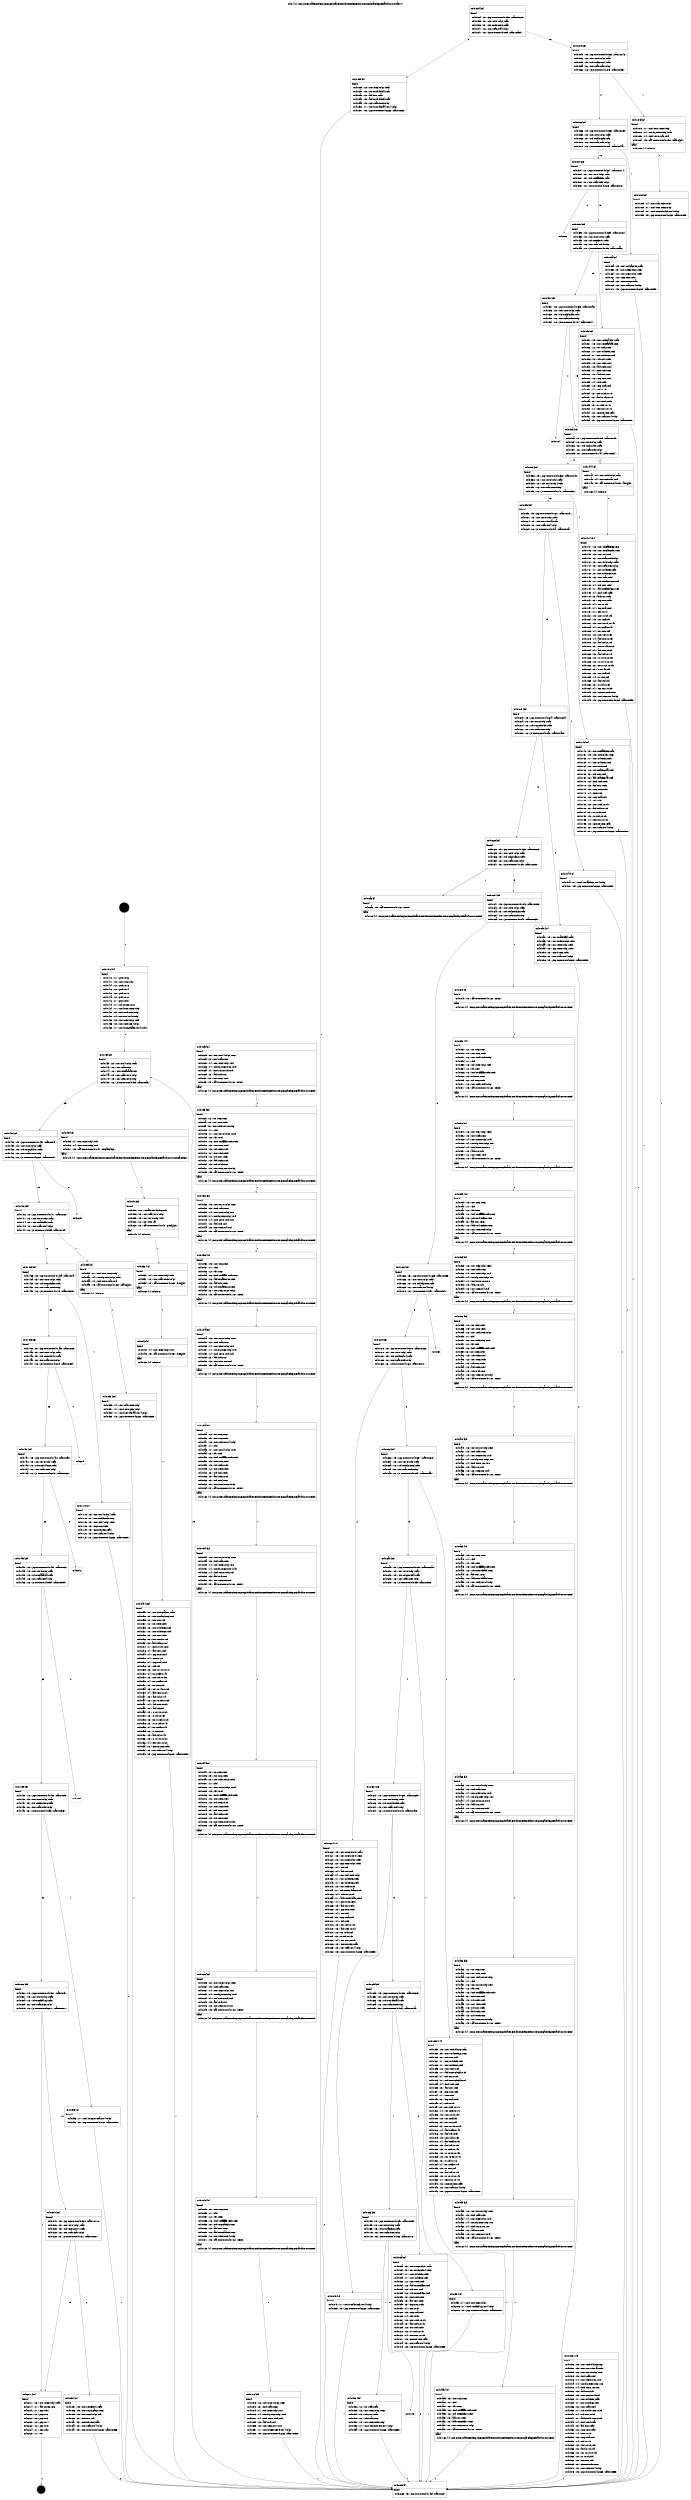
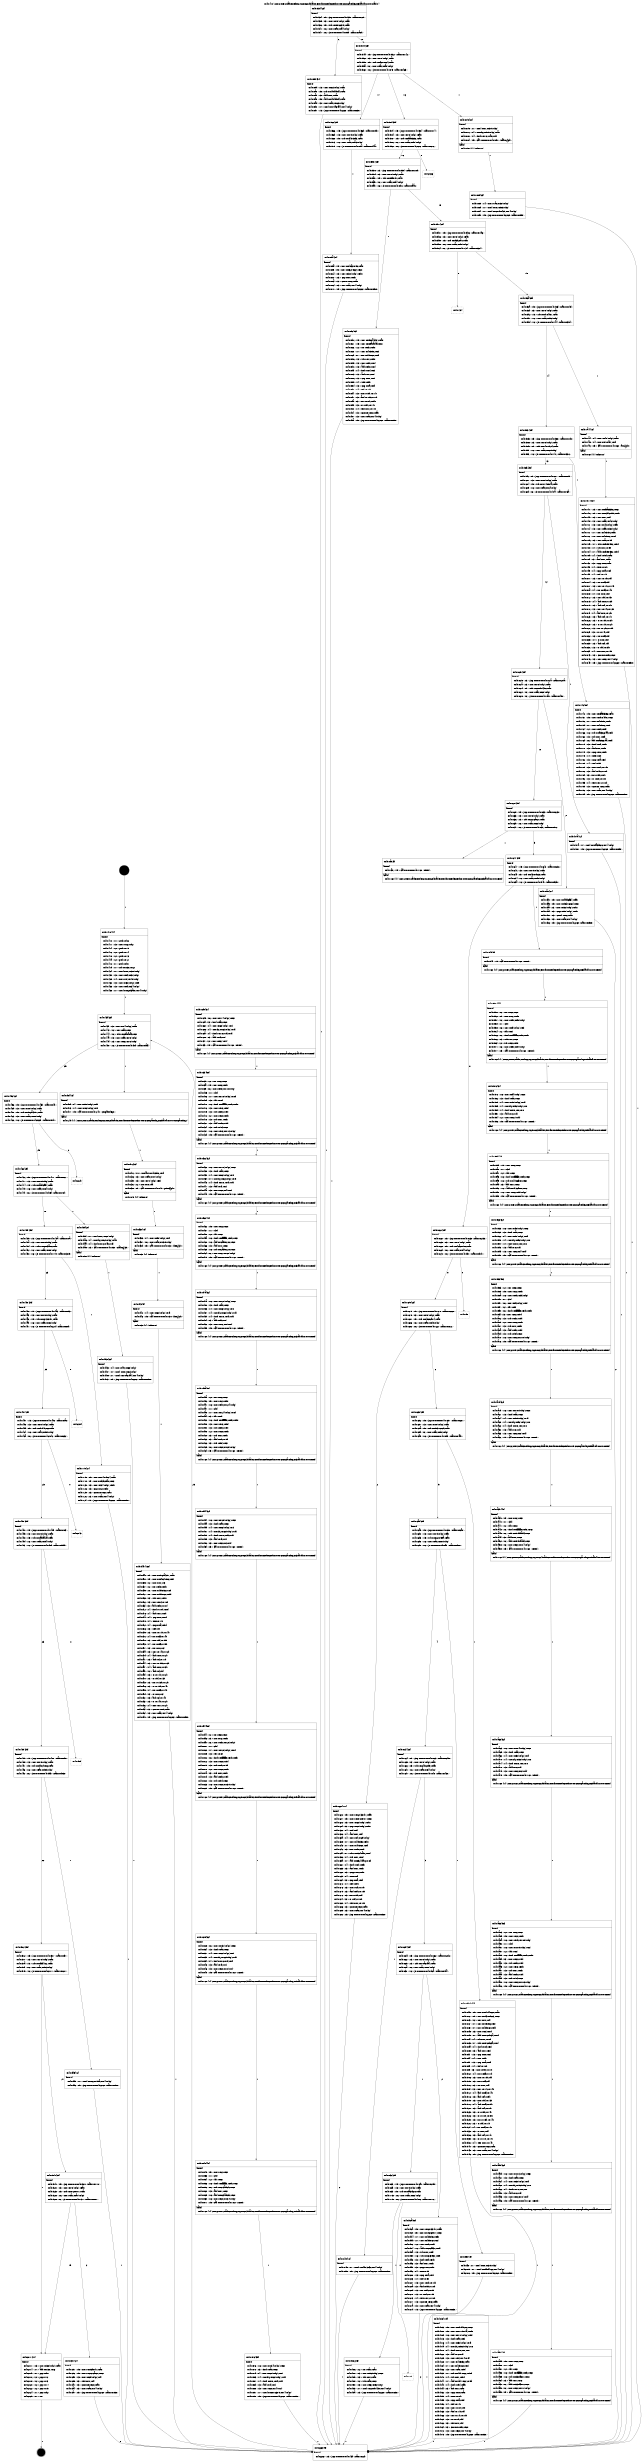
edge "0x401566 [25]" -> "0x40157f [25]": now "0x40154d [25]" -> "0x40157f [25]"
